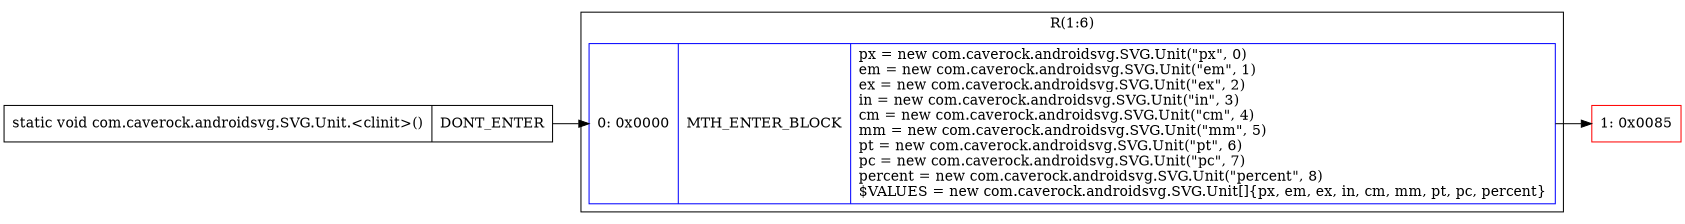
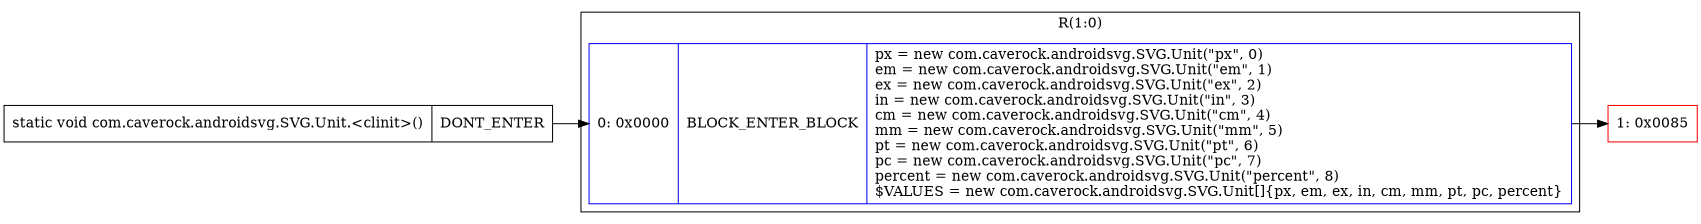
cluster "R(1:6)": label "R(1:6)" -> "R(1:0)"
node "0: 0x0000": text "MTH_ENTER_BLOCK" -> "BLOCK_ENTER_BLOCK"
